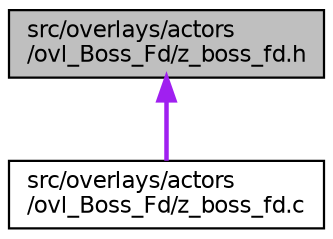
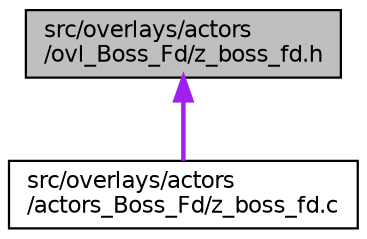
node "src/overlays/actors /ovl_Boss_Fd/z_boss_fd.c": label "src/overlays/actors /ovl_Boss_Fd/z_boss_fd.c" -> "src/overlays/actors /actors_Boss_Fd/z_boss_fd.c"
